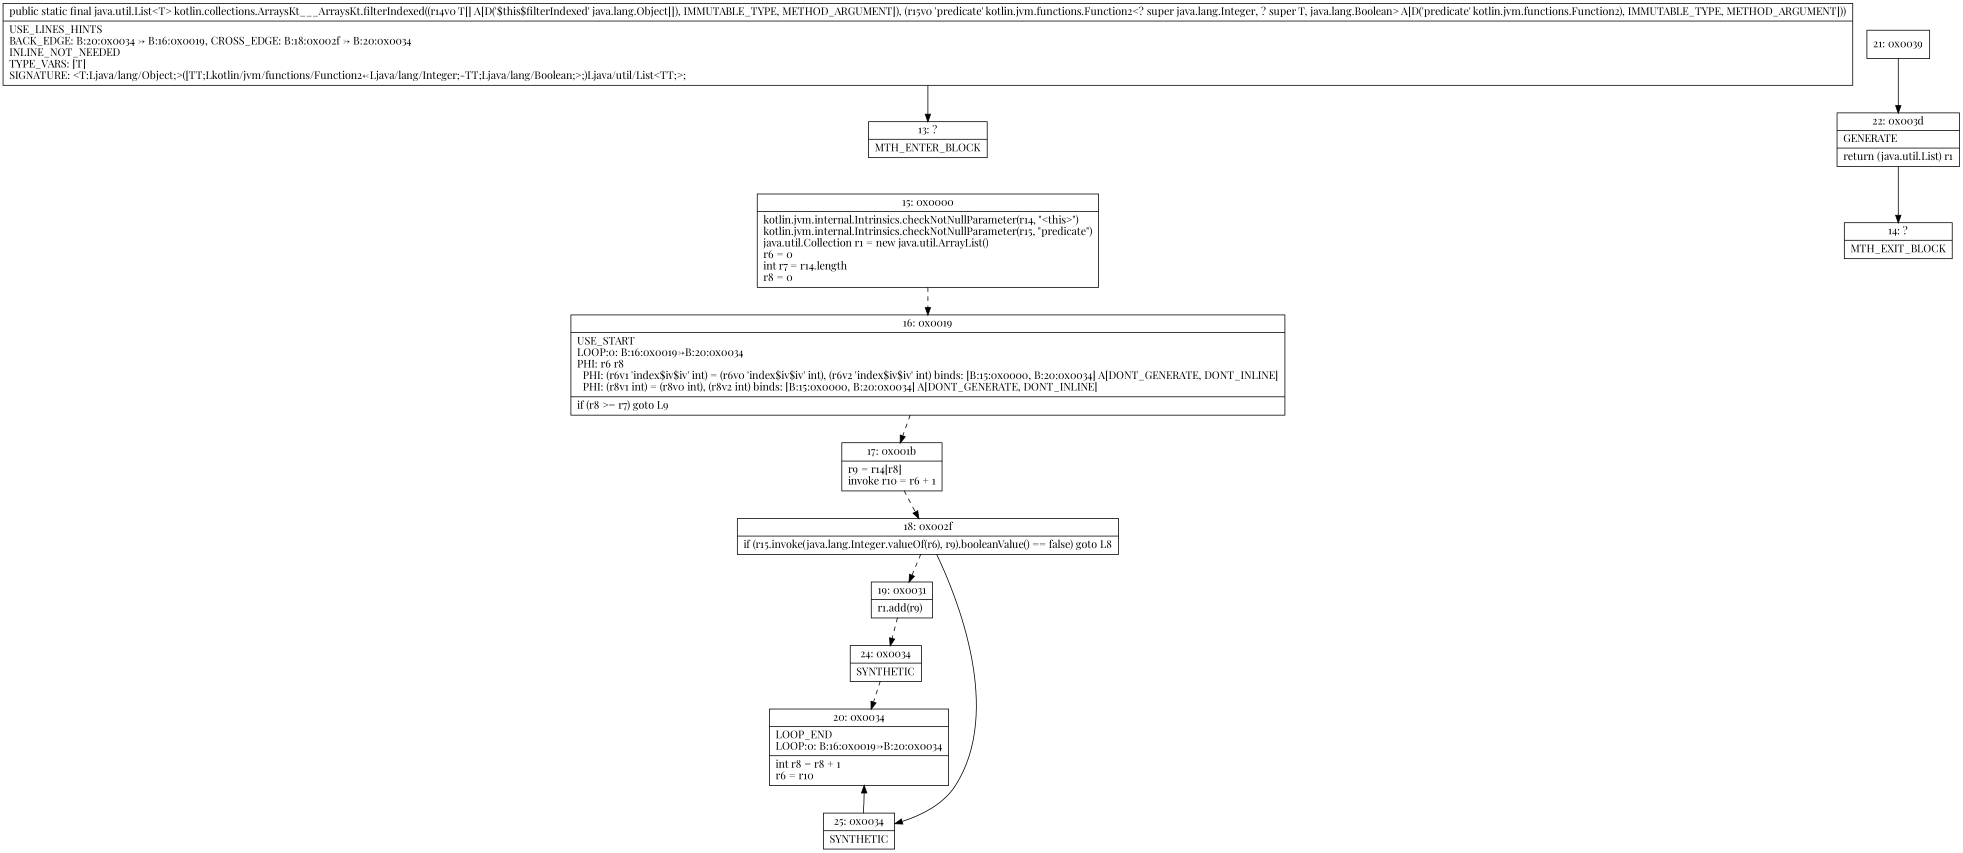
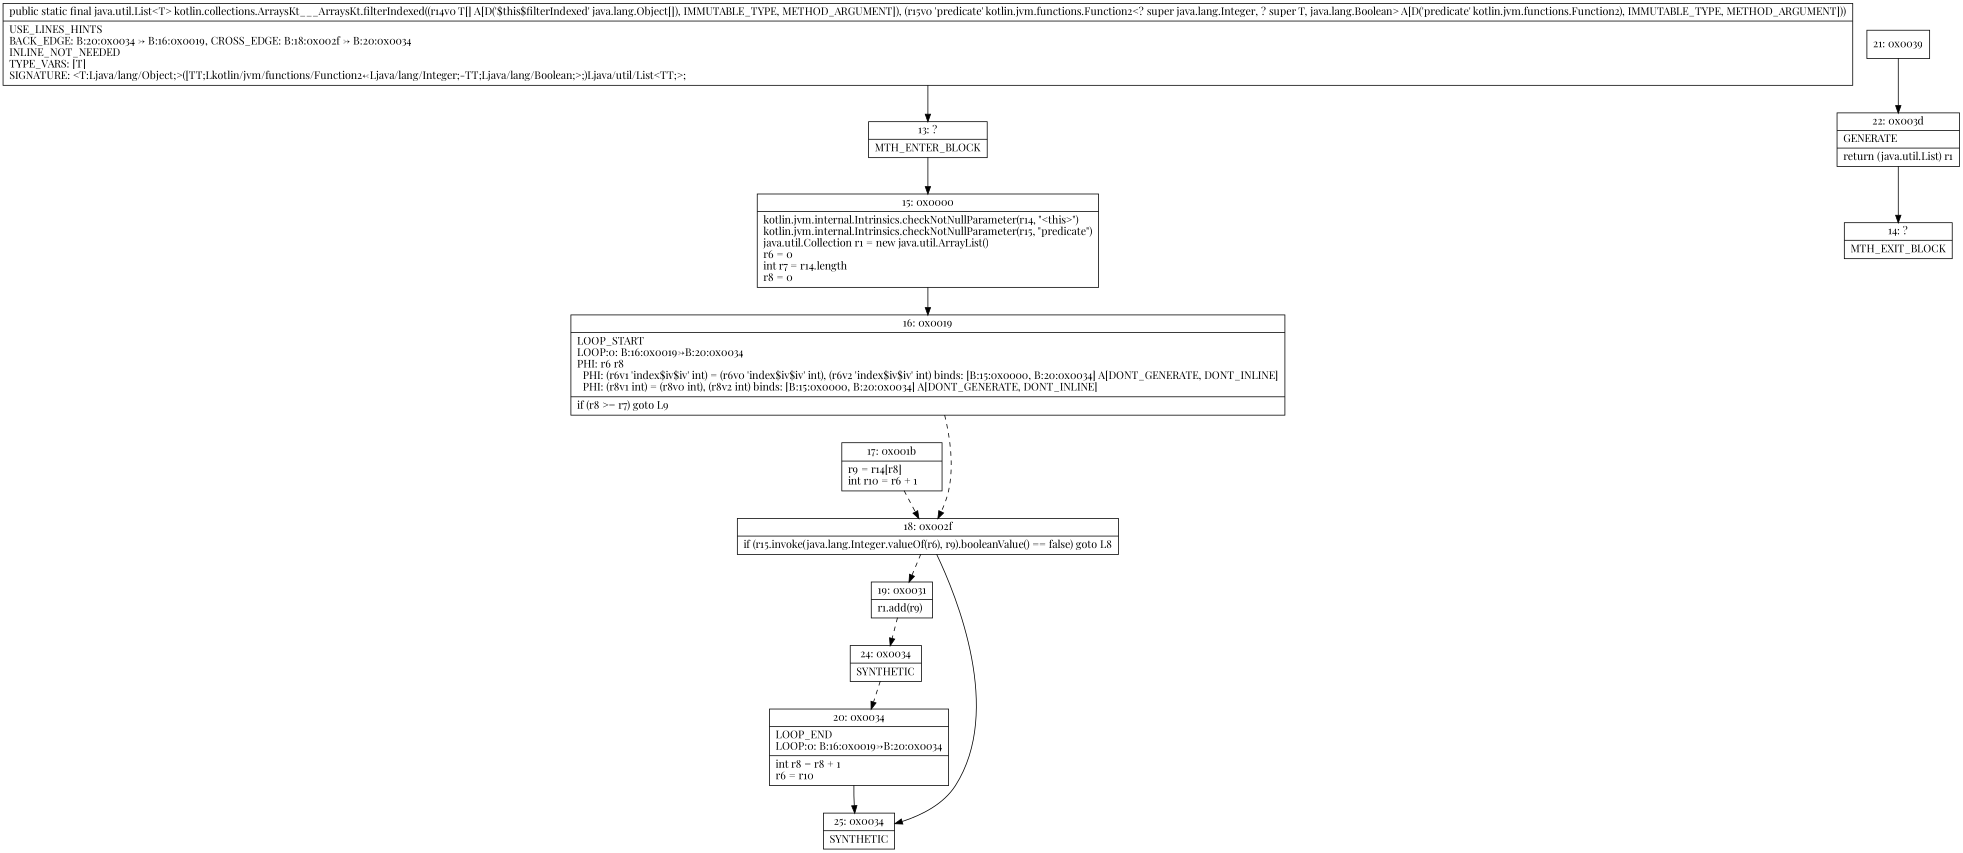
edge "13: ?" -> "15: 0x0000": added
edge "15: 0x0000" -> "16: 0x0019": style dashed -> solid
node "16: 0x0019": text "USE_START" -> "LOOP_START"
edge "16: 0x0019" -> "17: 0x001b": now "16: 0x0019" -> "18: 0x002f"
node "17: 0x001b": text "invoke r10 = r6 + 1" -> "int r10 = r6 + 1"
edge "25: 0x0034" -> "20: 0x0034": reversed
